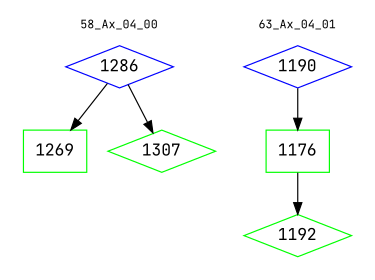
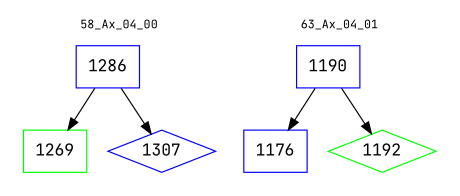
node "1286": shape diamond -> box
node "1190": shape diamond -> box
node "1307": color green -> blue
node "1176": color green -> blue
edge "1176" -> "1192": now "1190" -> "1192"
